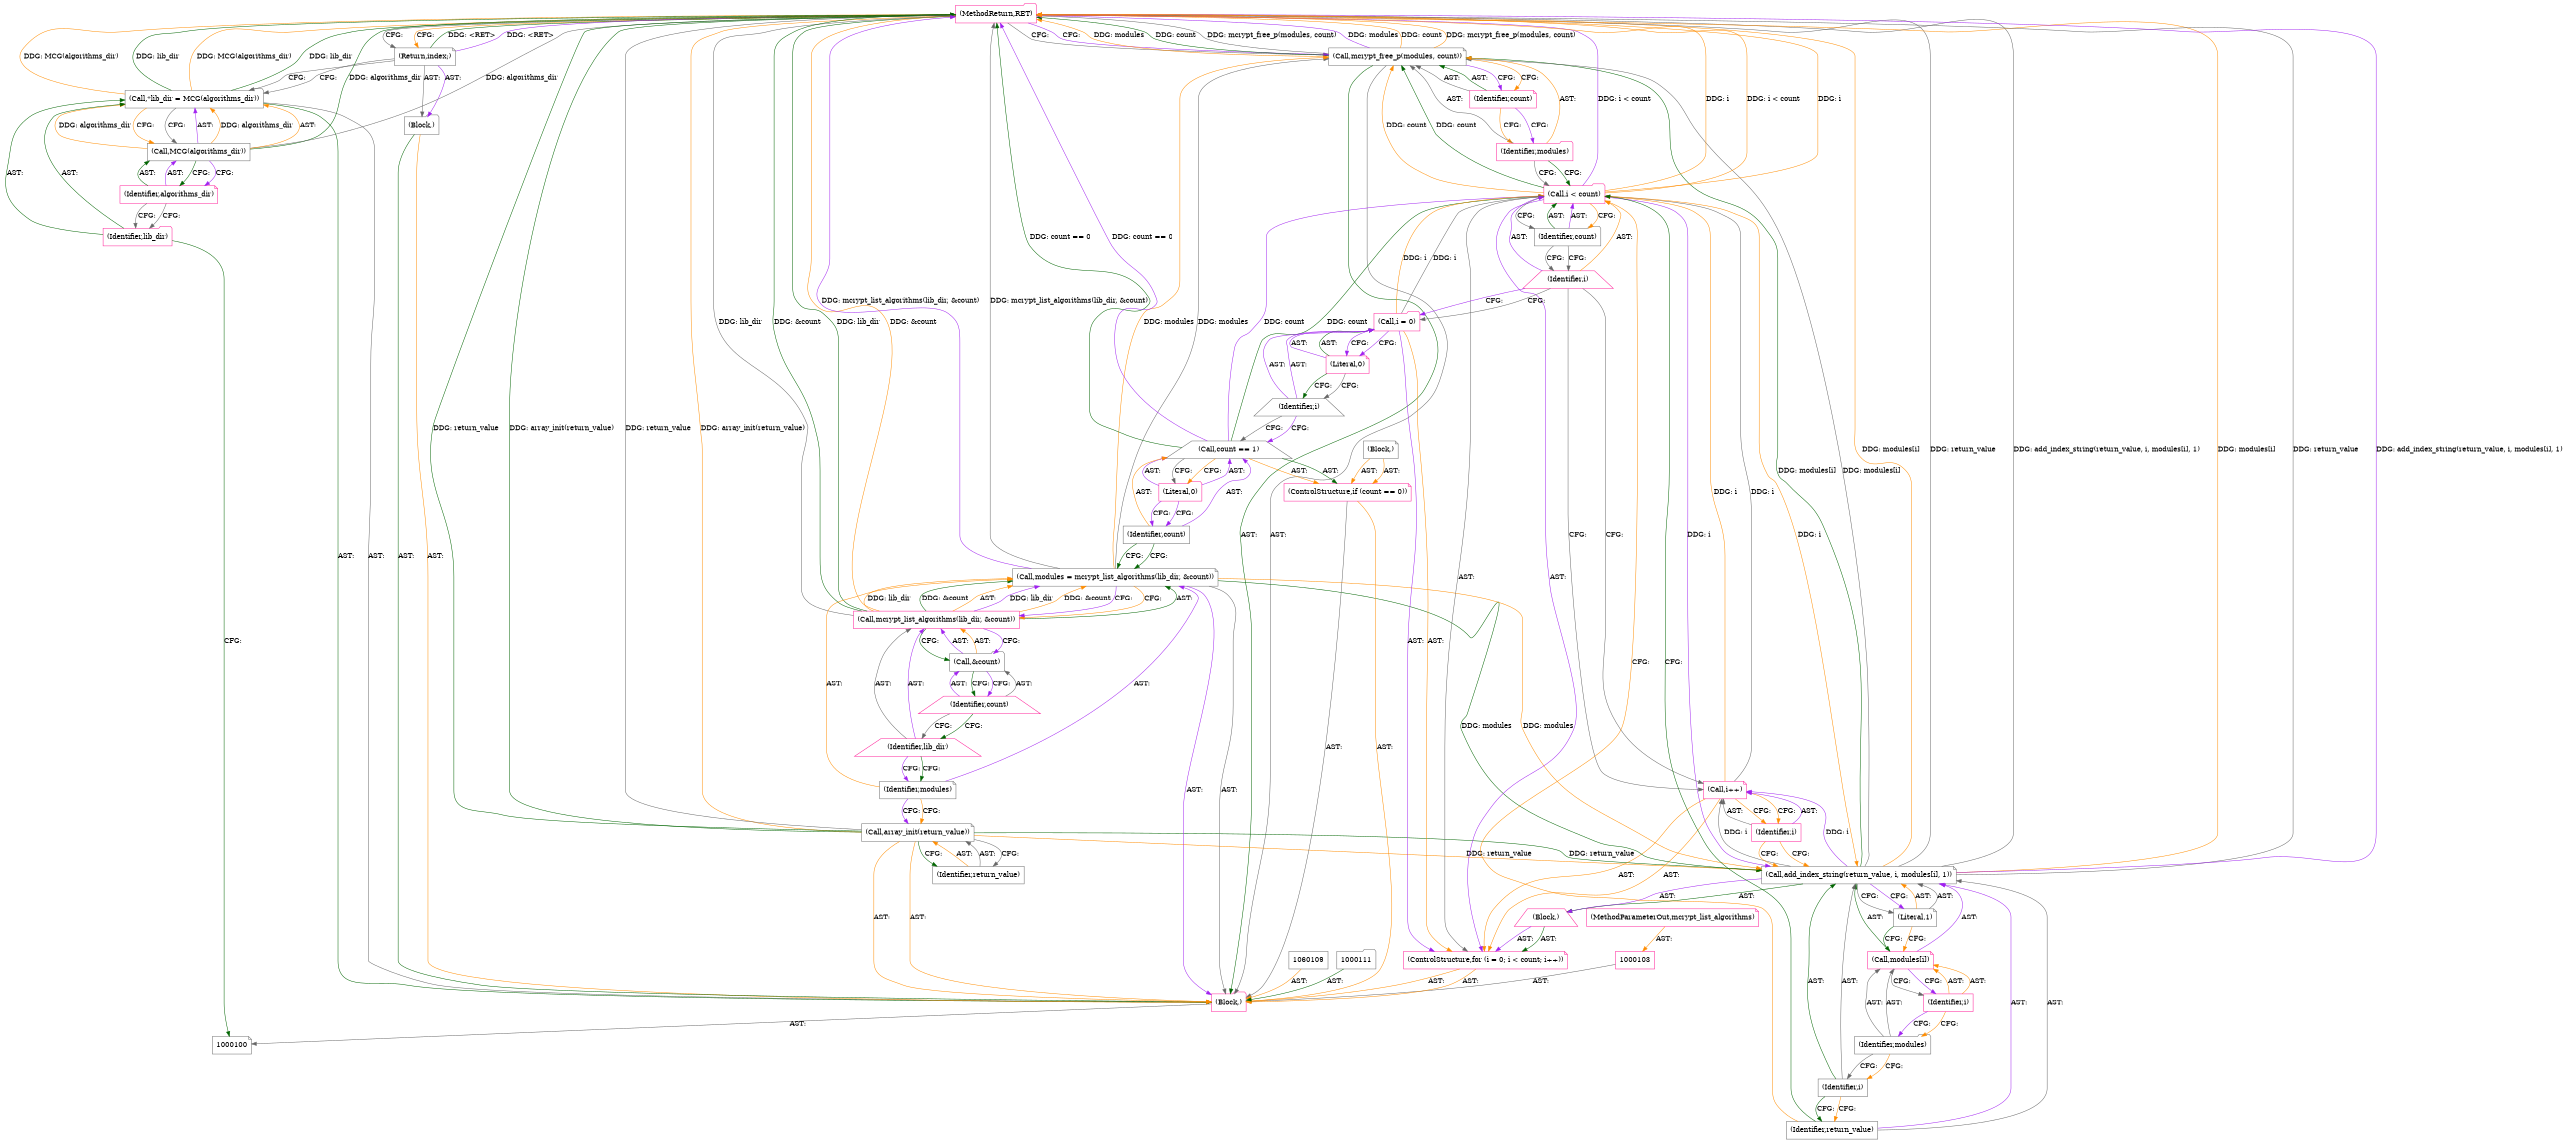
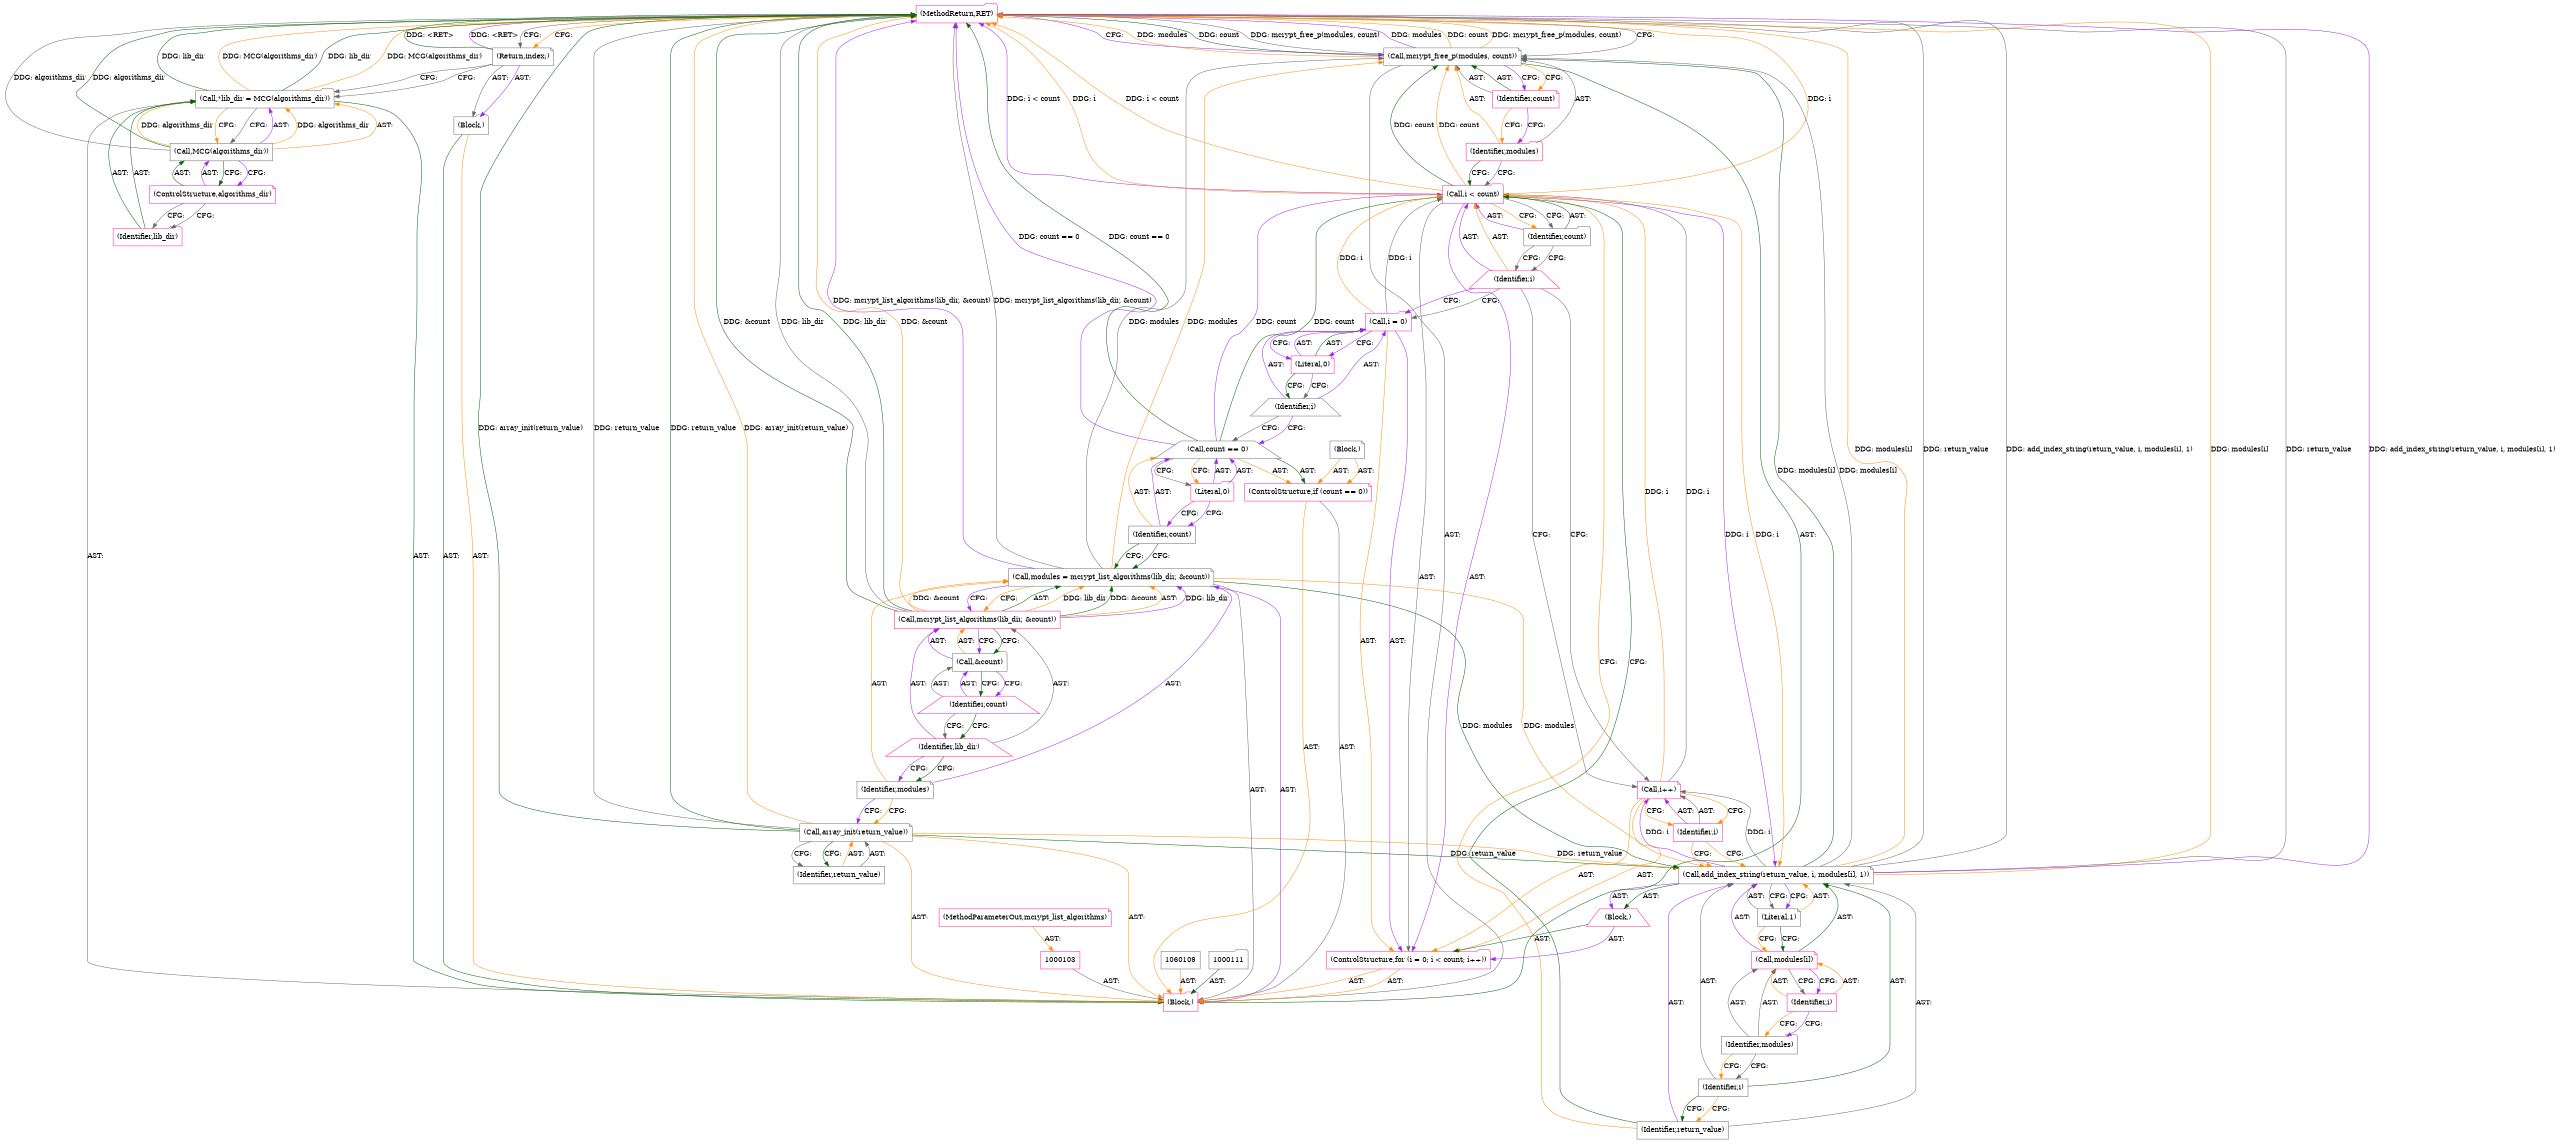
node "(Identifier,algorithms_dir)": label "(Identifier,algorithms_dir)" -> "(ControlStructure,algorithms_dir)"
node "(Call,count == 1)": label "(Call,count == 1)" -> "(Call,count == 0)"
node "(ControlStructure,for (i = 0; i < count; i++))": shape note -> folder
node "1000100": removed
